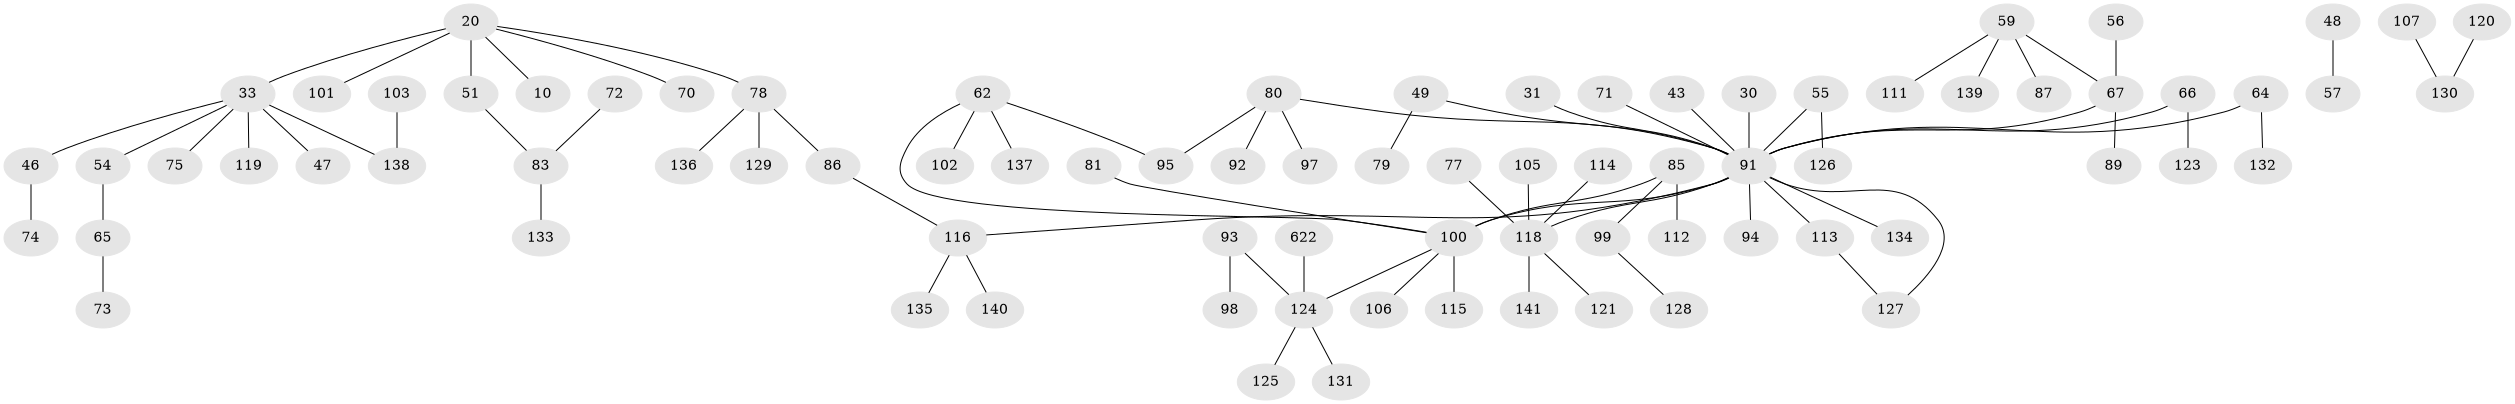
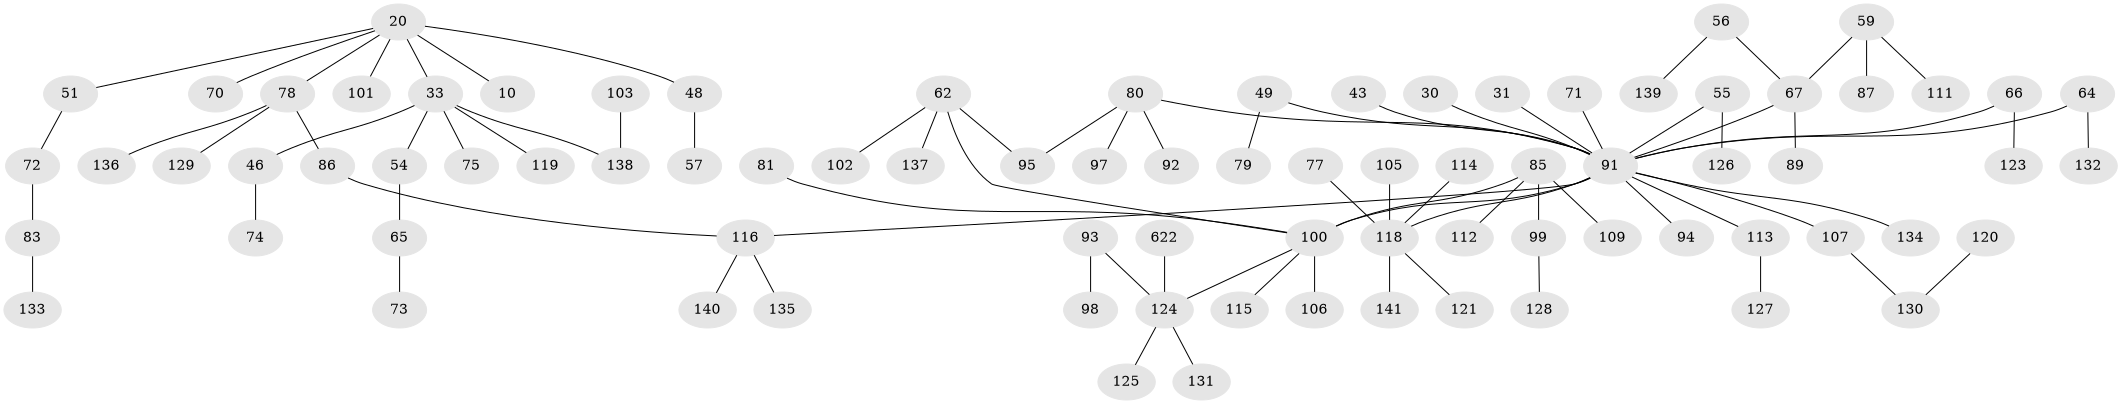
edge "20" -- "48": added
edge "59" -- "139": now "56" -- "139"
edge "51" -- "83": now "51" -- "72"
node "47": removed
edge "91" -- "127": now "91" -- "107"
node "109": added
